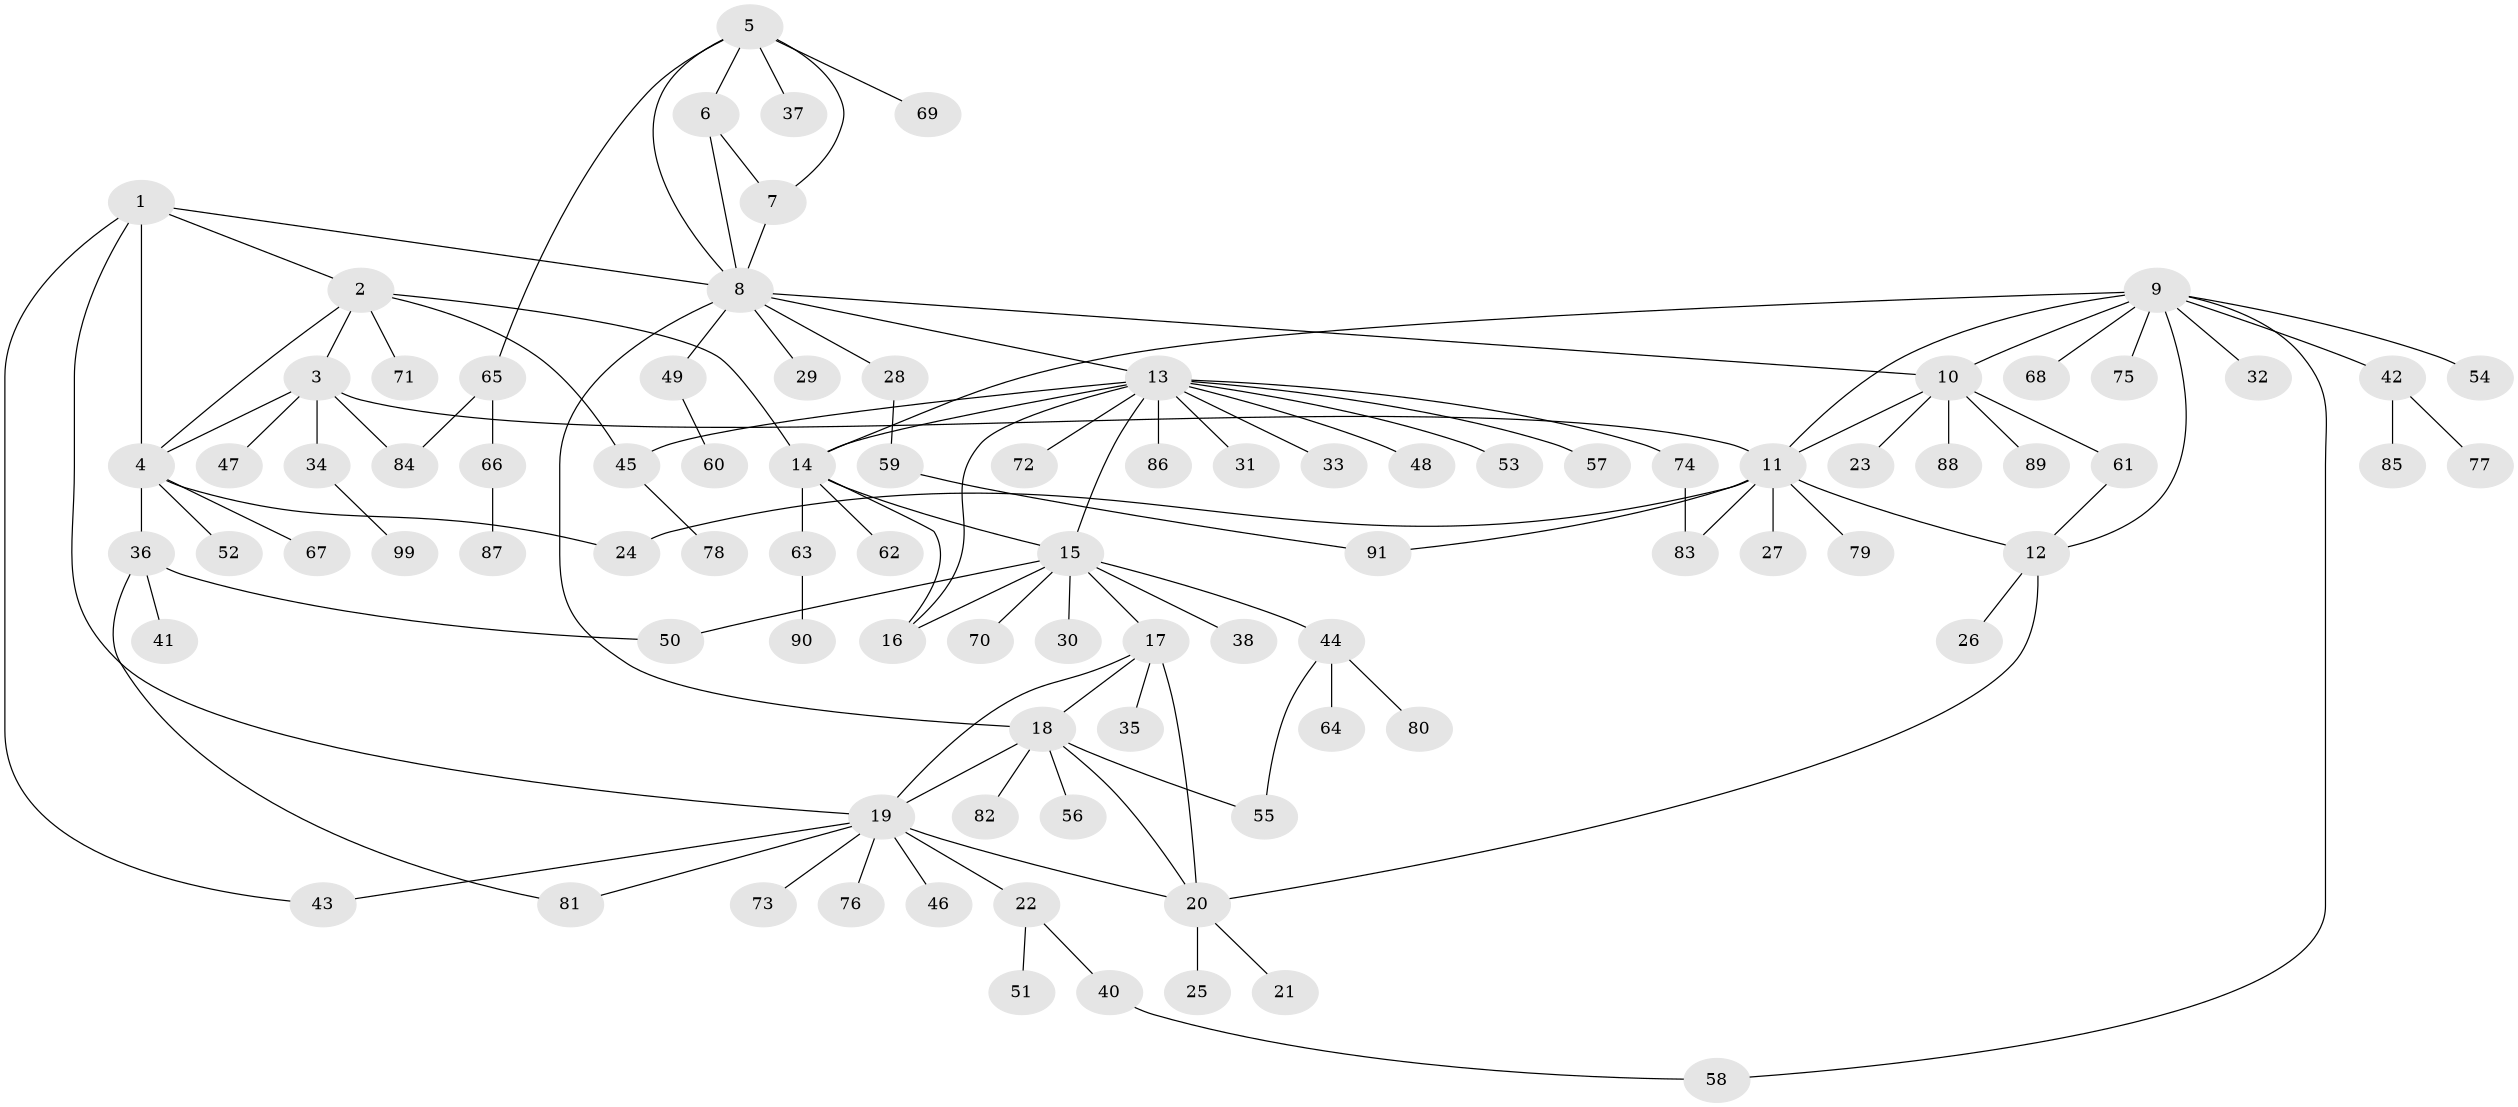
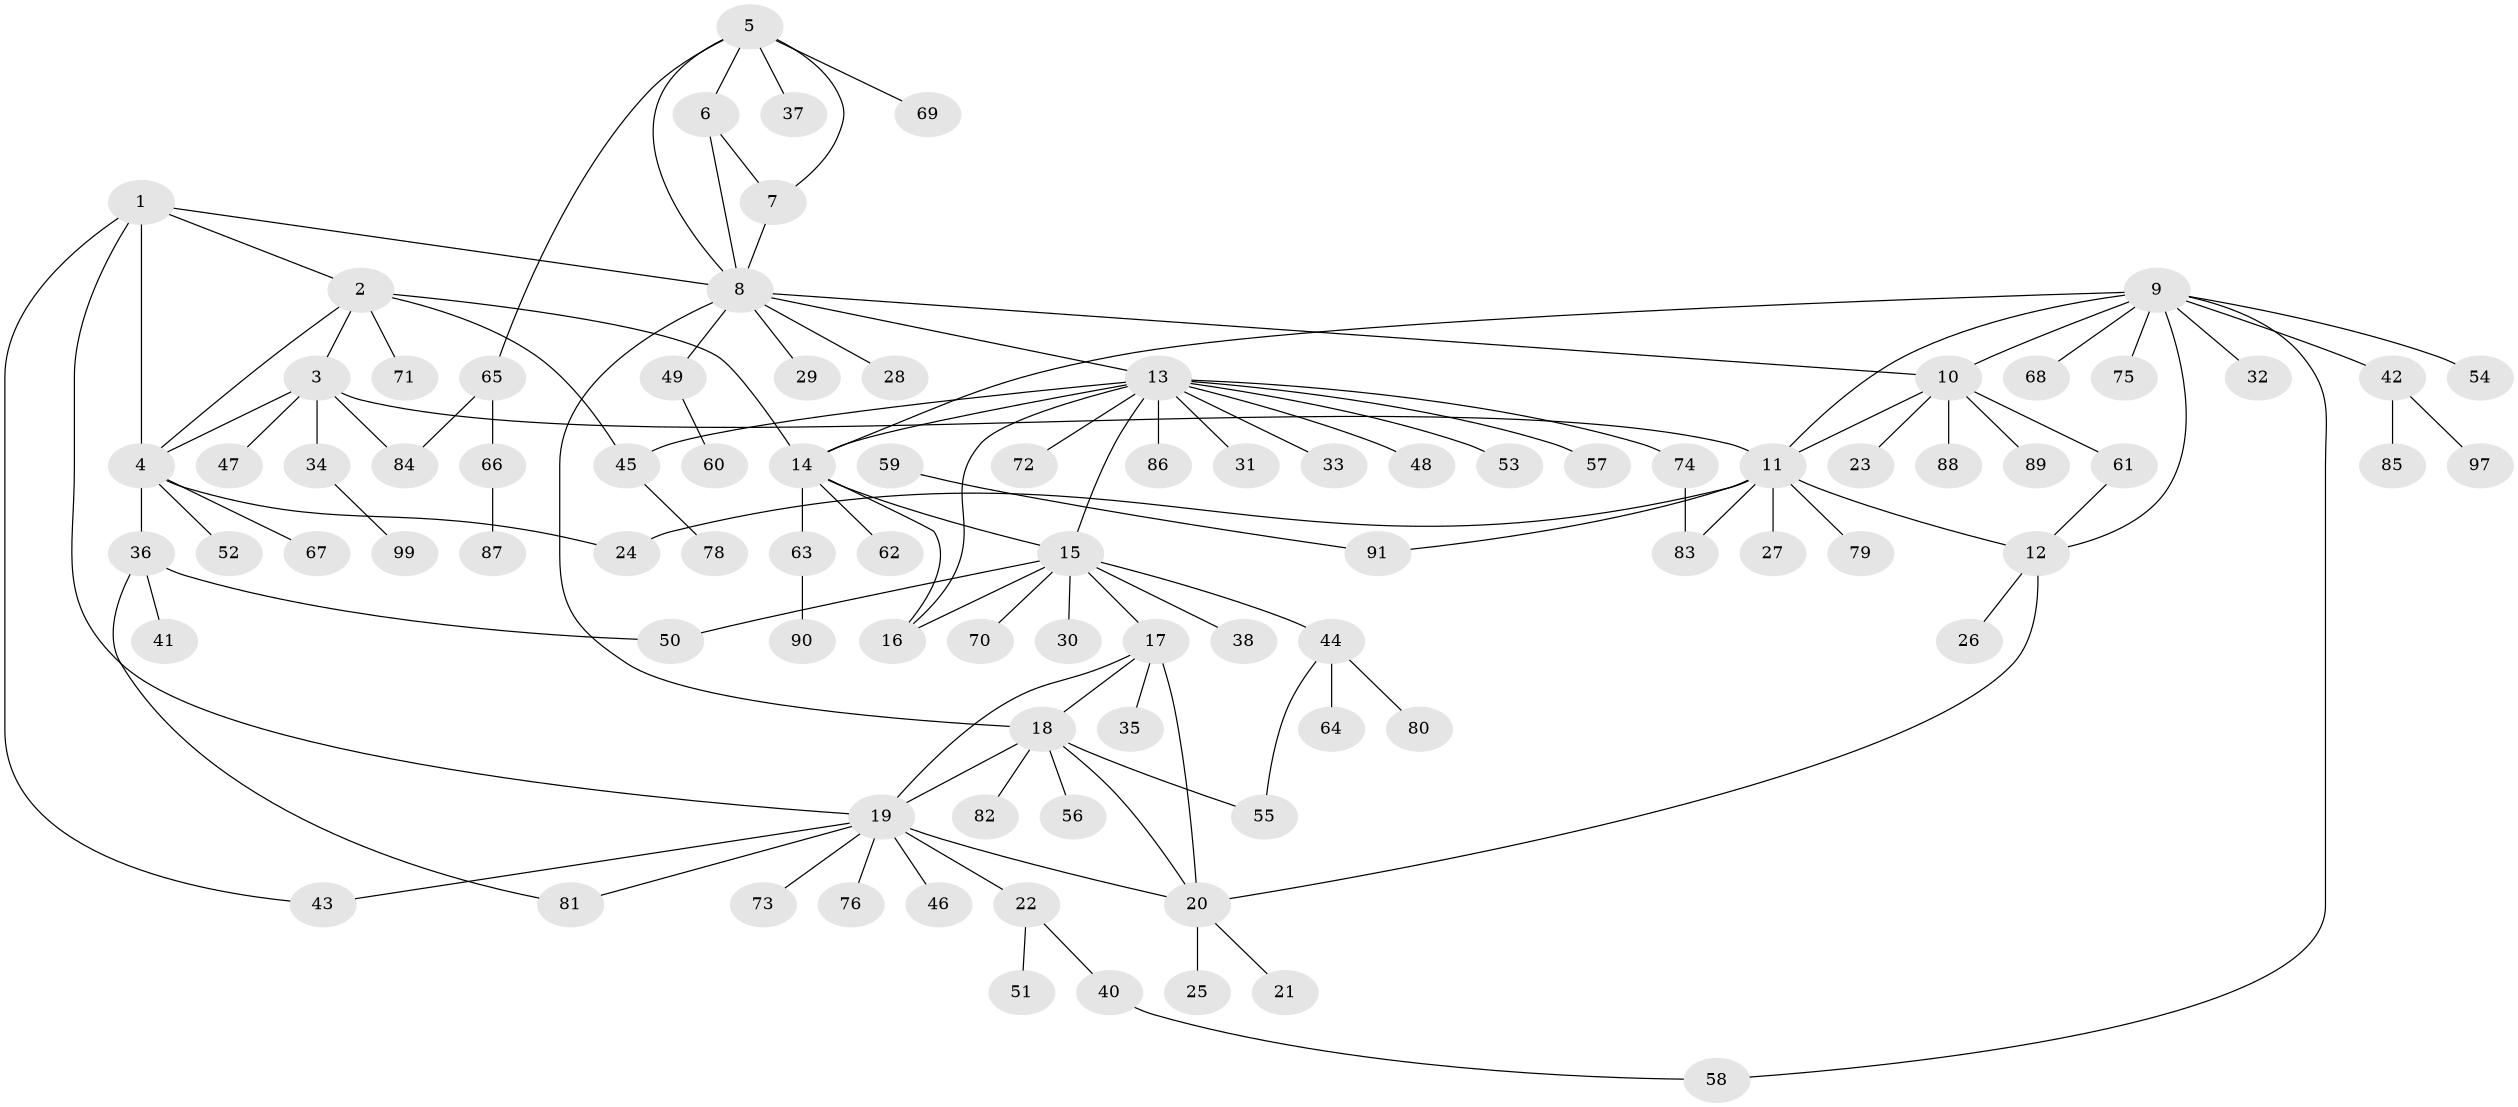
edge "28" -- "59": removed
node "77": label "77" -> "97"
